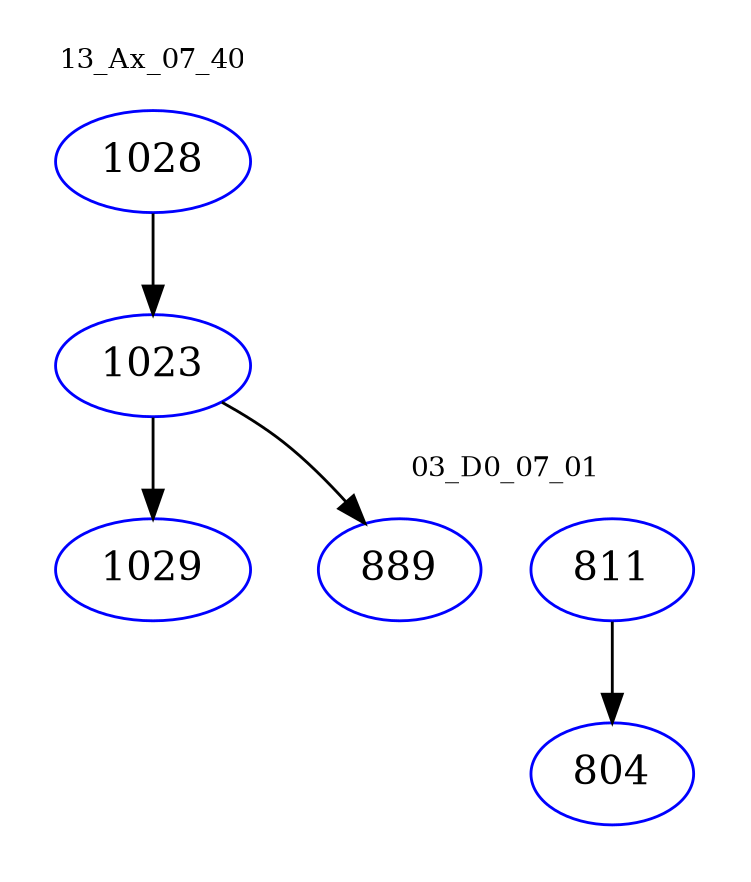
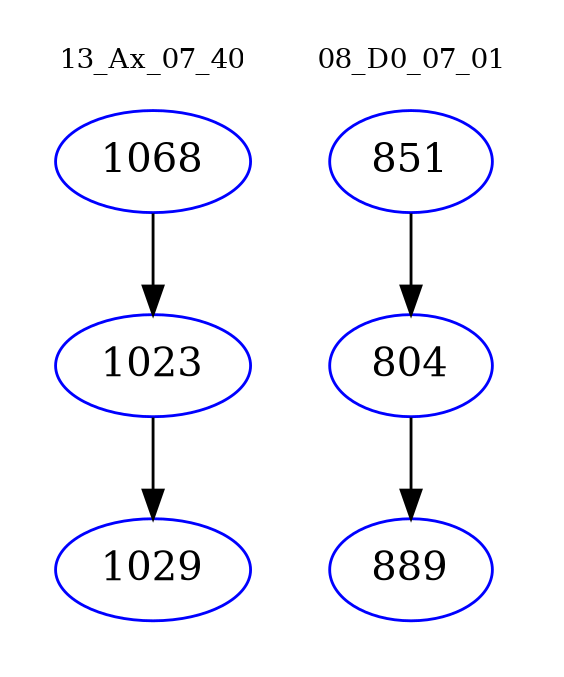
node "1028": label "1028" -> "1068"
edge "1023" -> "889": now "804" -> "889"
cluster "03_D0_07_01": label "03_D0_07_01" -> "08_D0_07_01"
node "811": label "811" -> "851"
